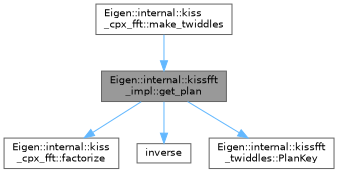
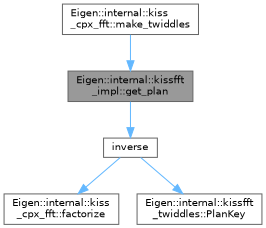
edge "Eigen::internal::kissfft _impl::get_plan" -> "Eigen::internal::kiss _cpx_fft::factorize": now "inverse" -> "Eigen::internal::kiss _cpx_fft::factorize"
edge "Eigen::internal::kissfft _impl::get_plan" -> "Eigen::internal::kissfft _twiddles::PlanKey": now "inverse" -> "Eigen::internal::kissfft _twiddles::PlanKey"
